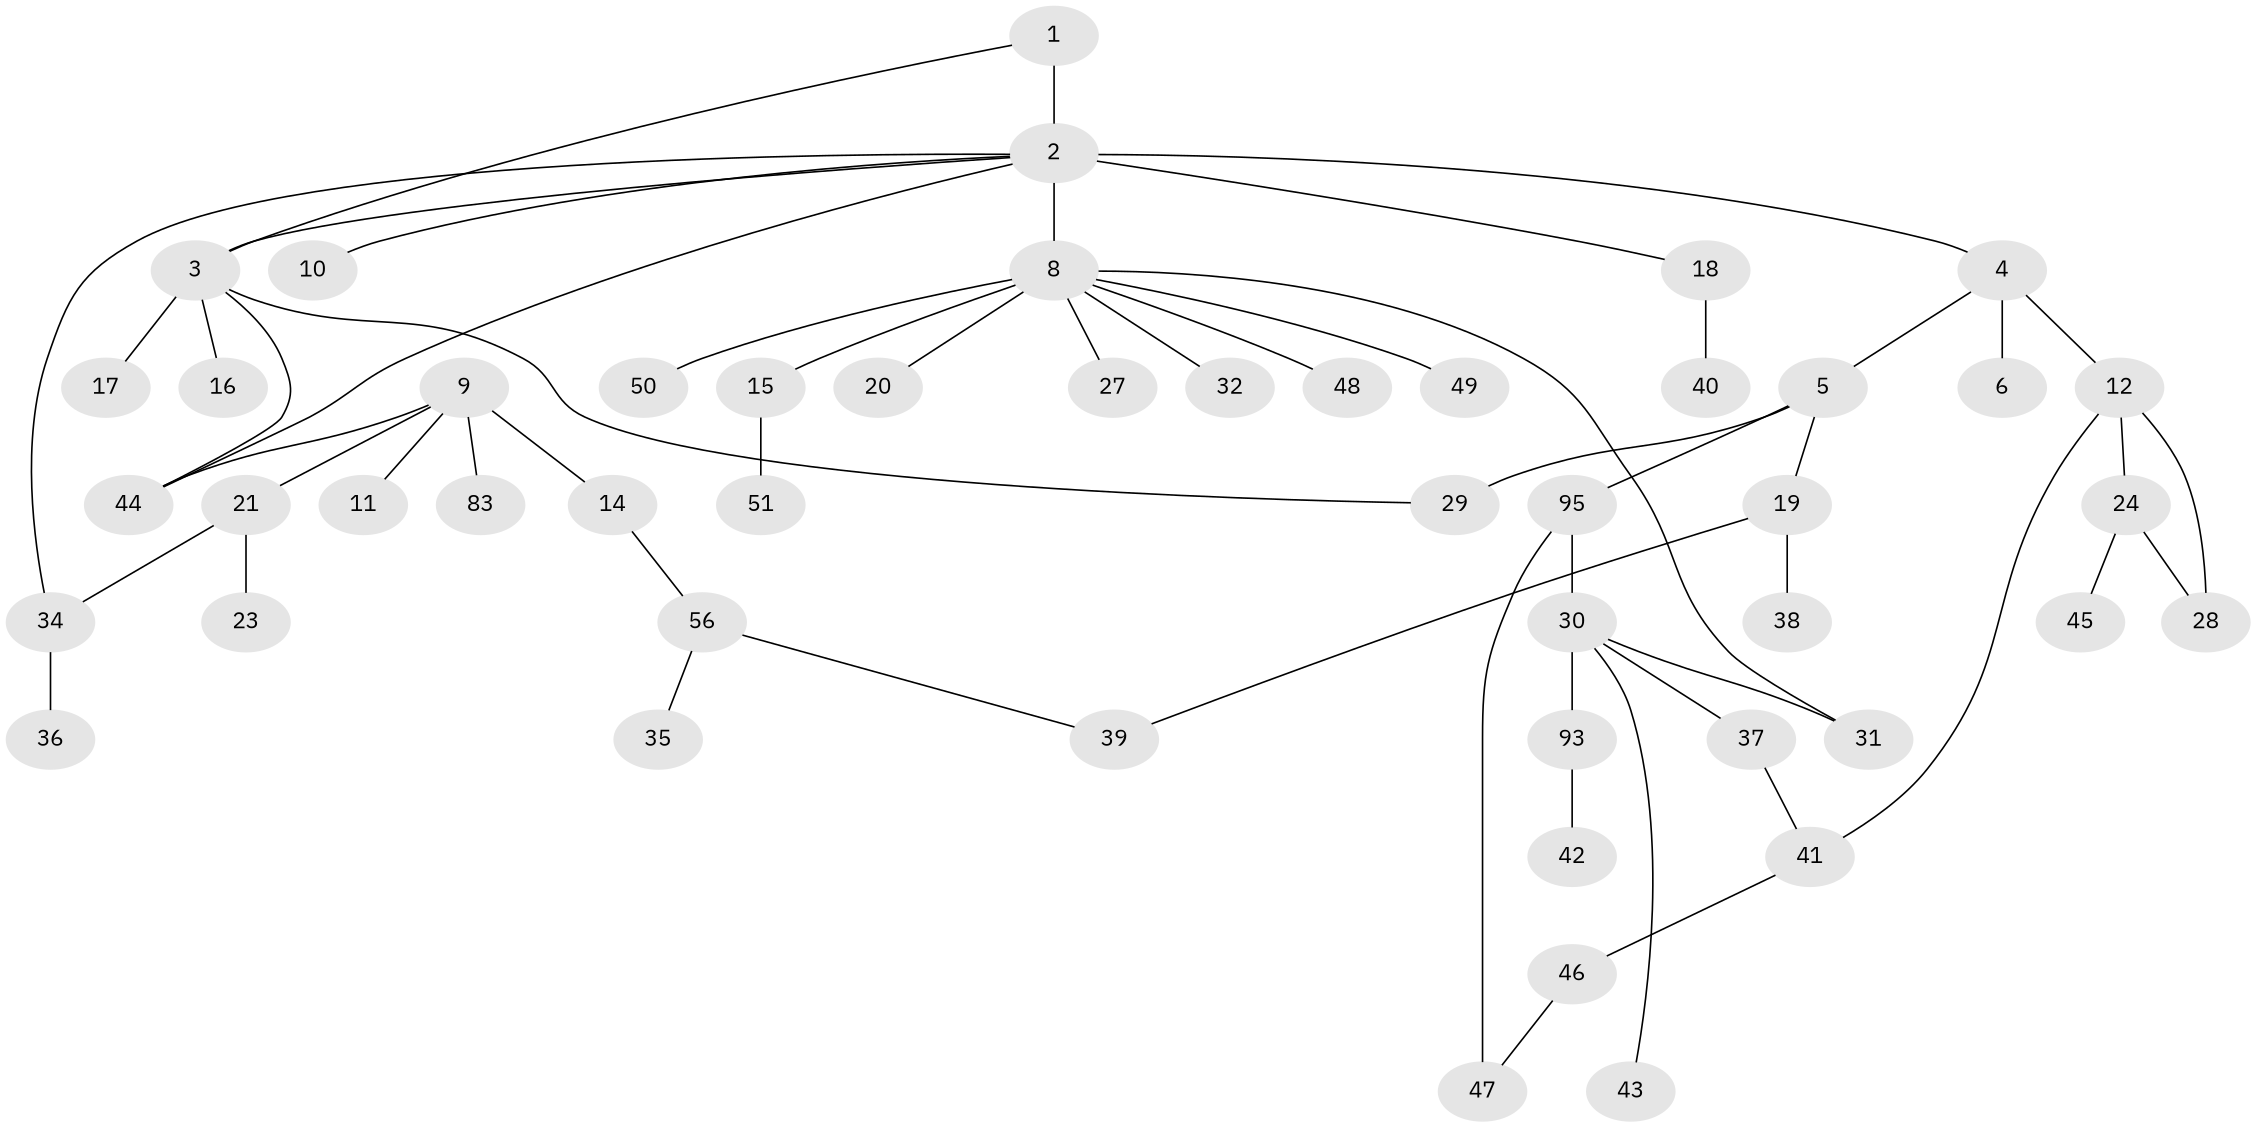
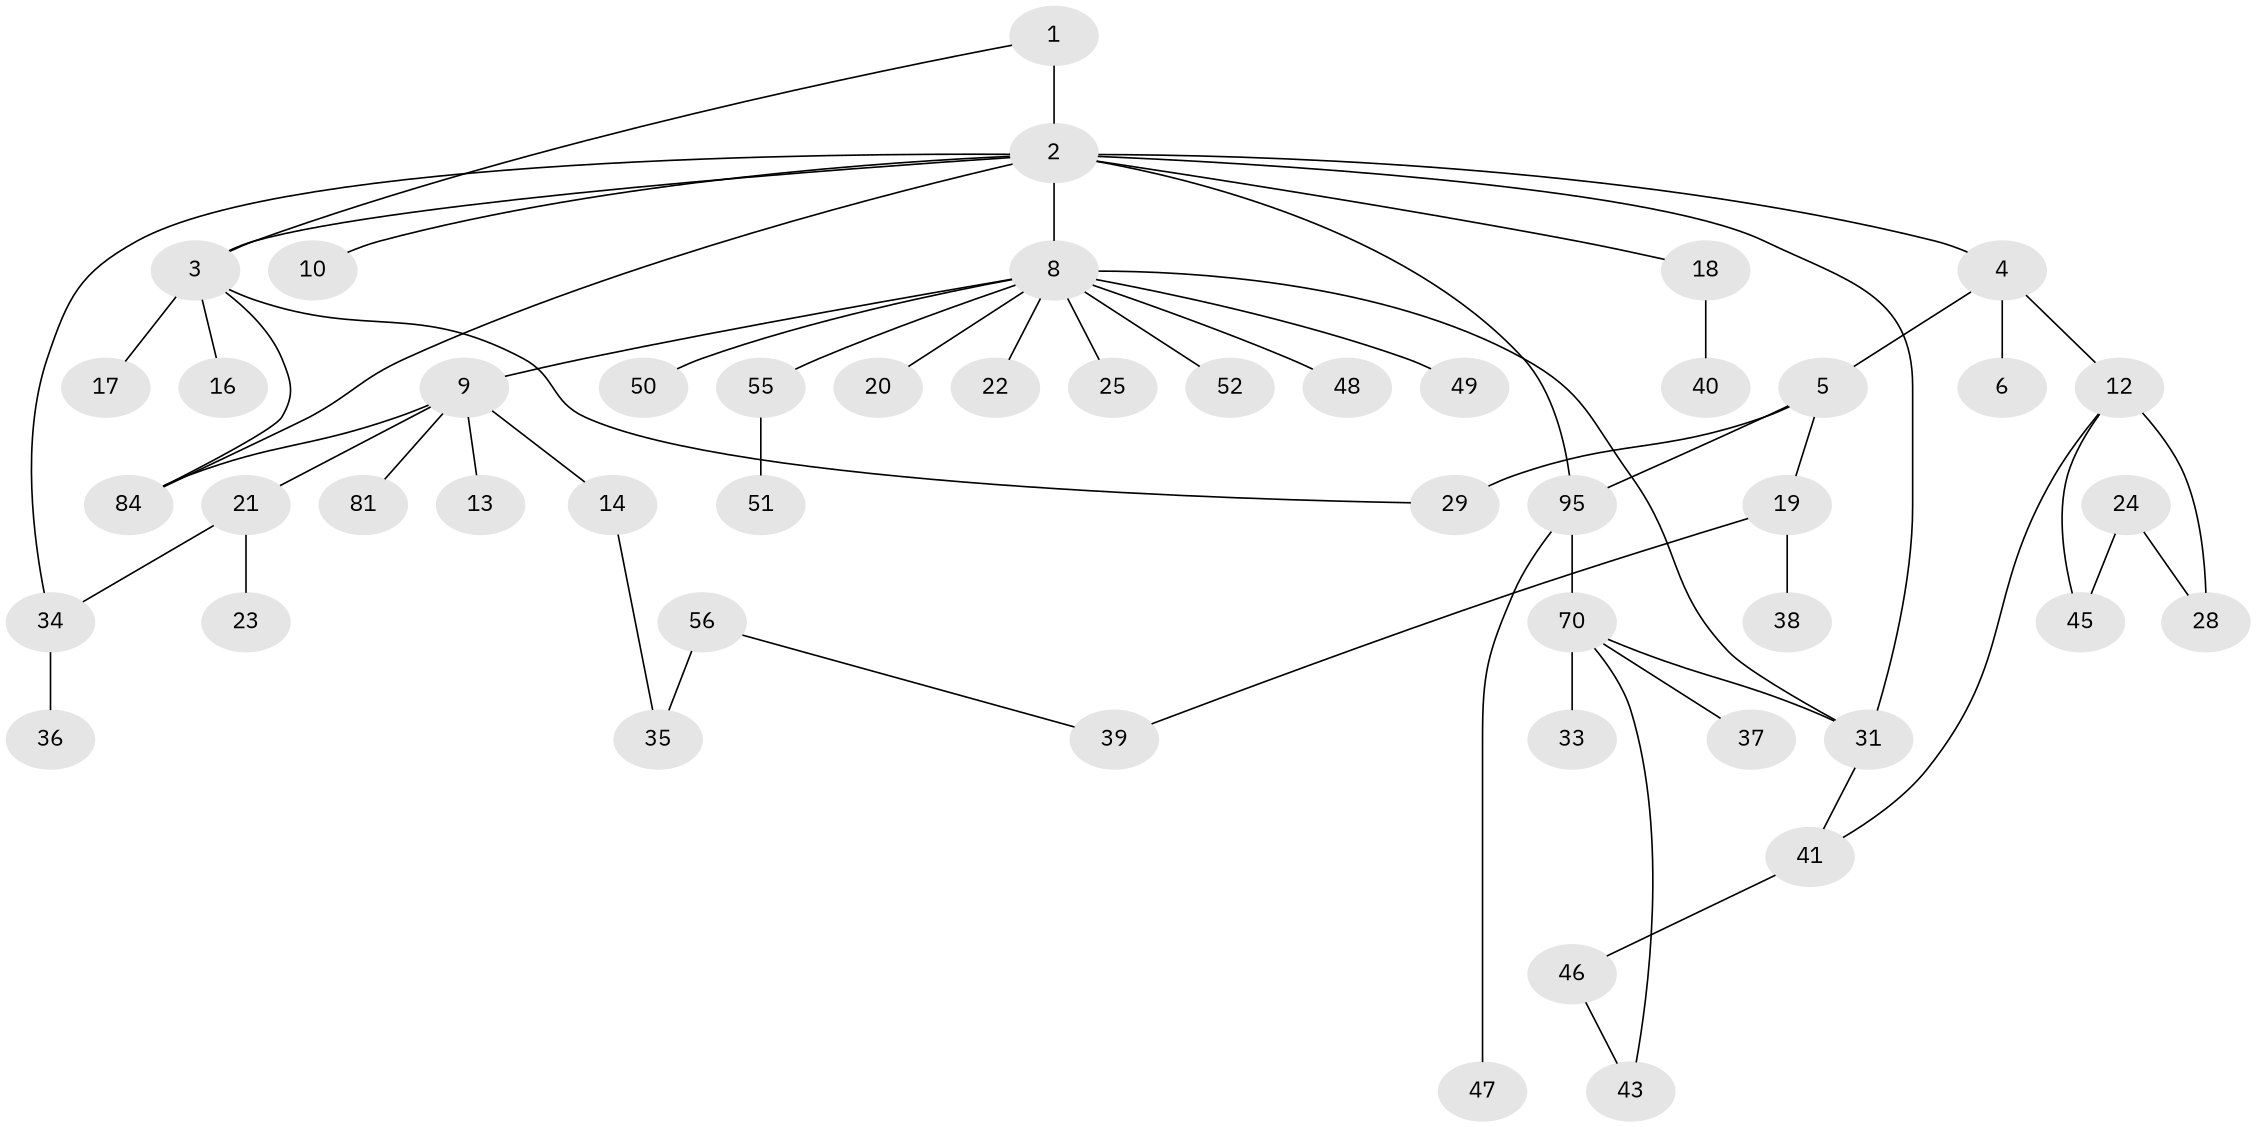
edge "2" -- "31": added
edge "2" -- "95": added
edge "8" -- "9": added
node "15": label "15" -> "55"
node "22": added
node "27": label "27" -> "25"
node "32": label "32" -> "52"
edge "12" -- "24": now "12" -- "45"
node "44": label "44" -> "84"
node "11": label "11" -> "81"
node "83": label "83" -> "13"
edge "14" -- "56": now "14" -- "35"
node "30": label "30" -> "70"
node "93": label "93" -> "33"
edge "37" -- "41": now "31" -- "41"
node "42": removed
edge "46" -- "47": now "46" -- "43"
